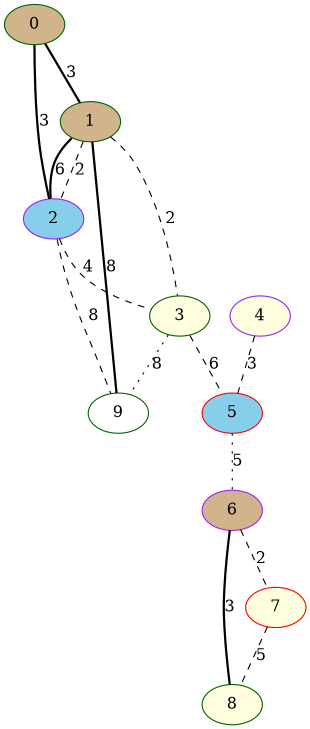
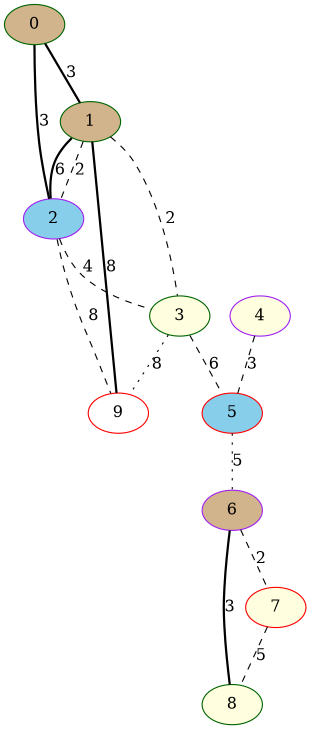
node "9": color darkgreen -> red
